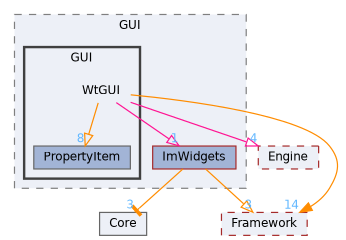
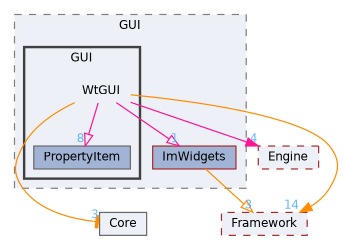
edge "WtGUI" -> "PropertyItem": color darkorange -> deeppink
edge "WtGUI" -> "Engine": arrowhead onormal -> normal
edge "ImWidgets" -> "Core": now "WtGUI" -> "Core"
